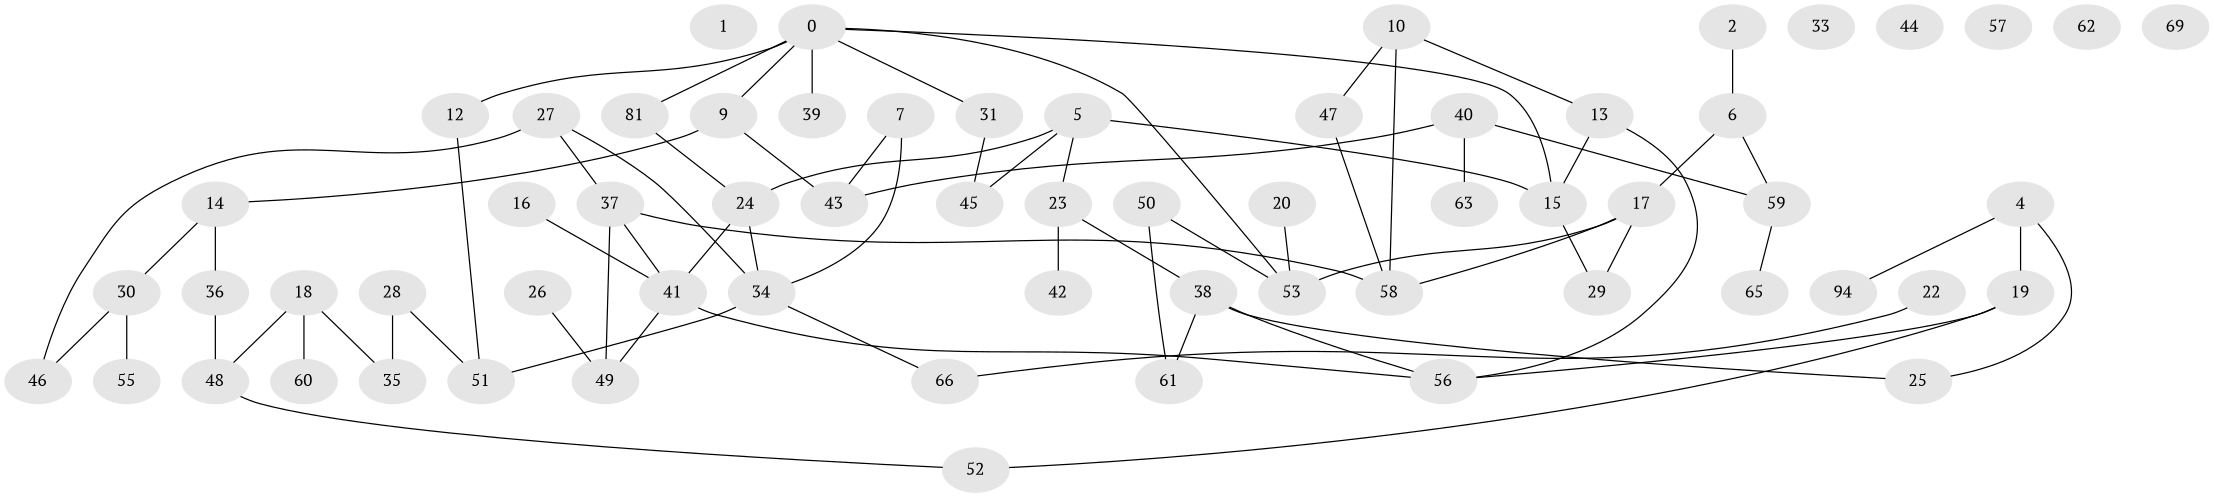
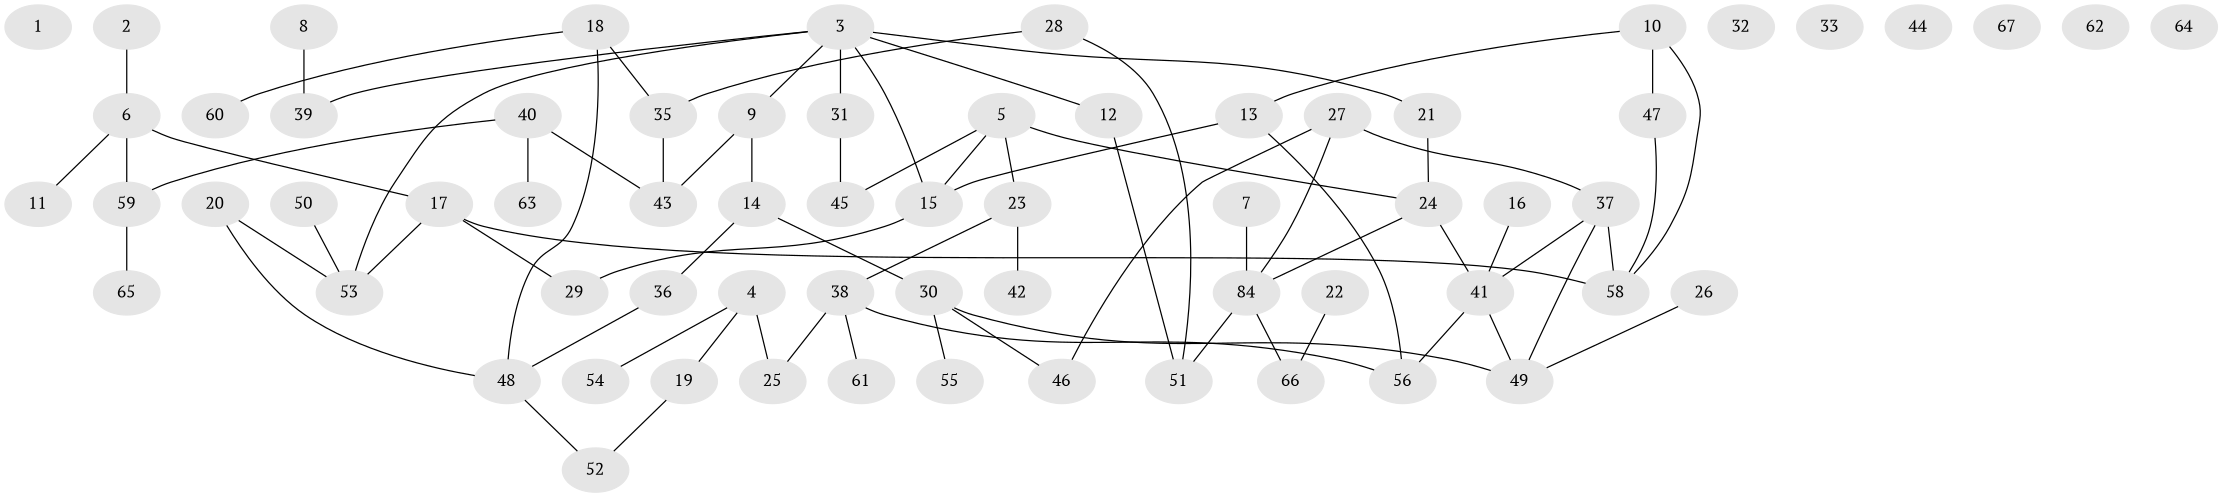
node "8": added
node "0": label "0" -> "3"
node "32": added
node "57": label "57" -> "67"
node "69": label "69" -> "64"
node "81": label "81" -> "21"
edge "7" -- "43": now "35" -- "43"
node "11": added
node "34": label "34" -> "84"
edge "50" -- "61": removed
node "94": label "94" -> "54"
edge "20" -- "48": added
edge "30" -- "49": added
edge "19" -- "56": removed
